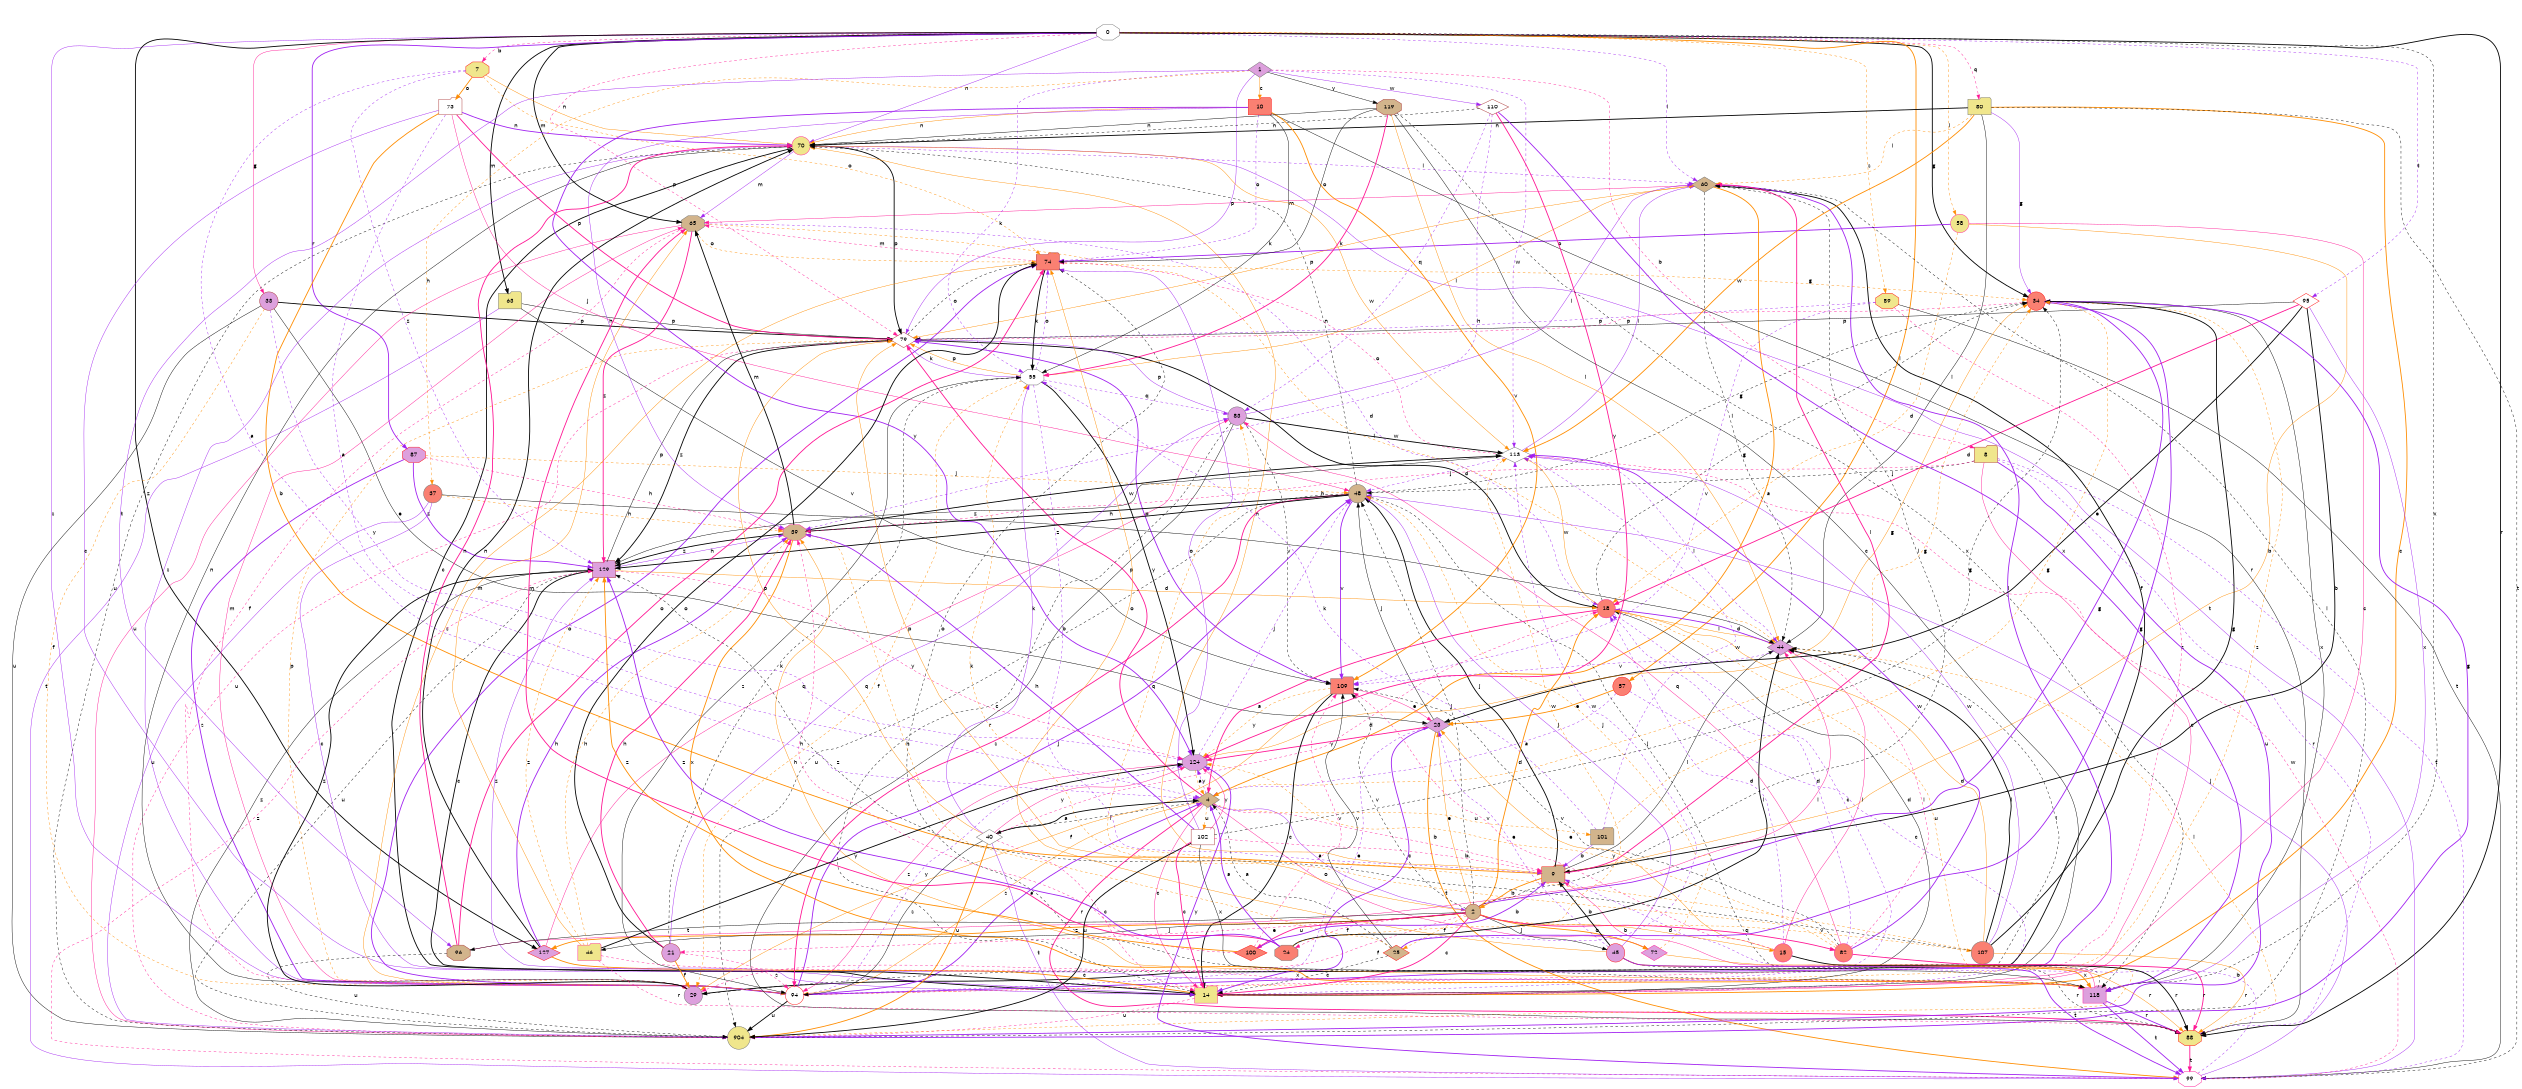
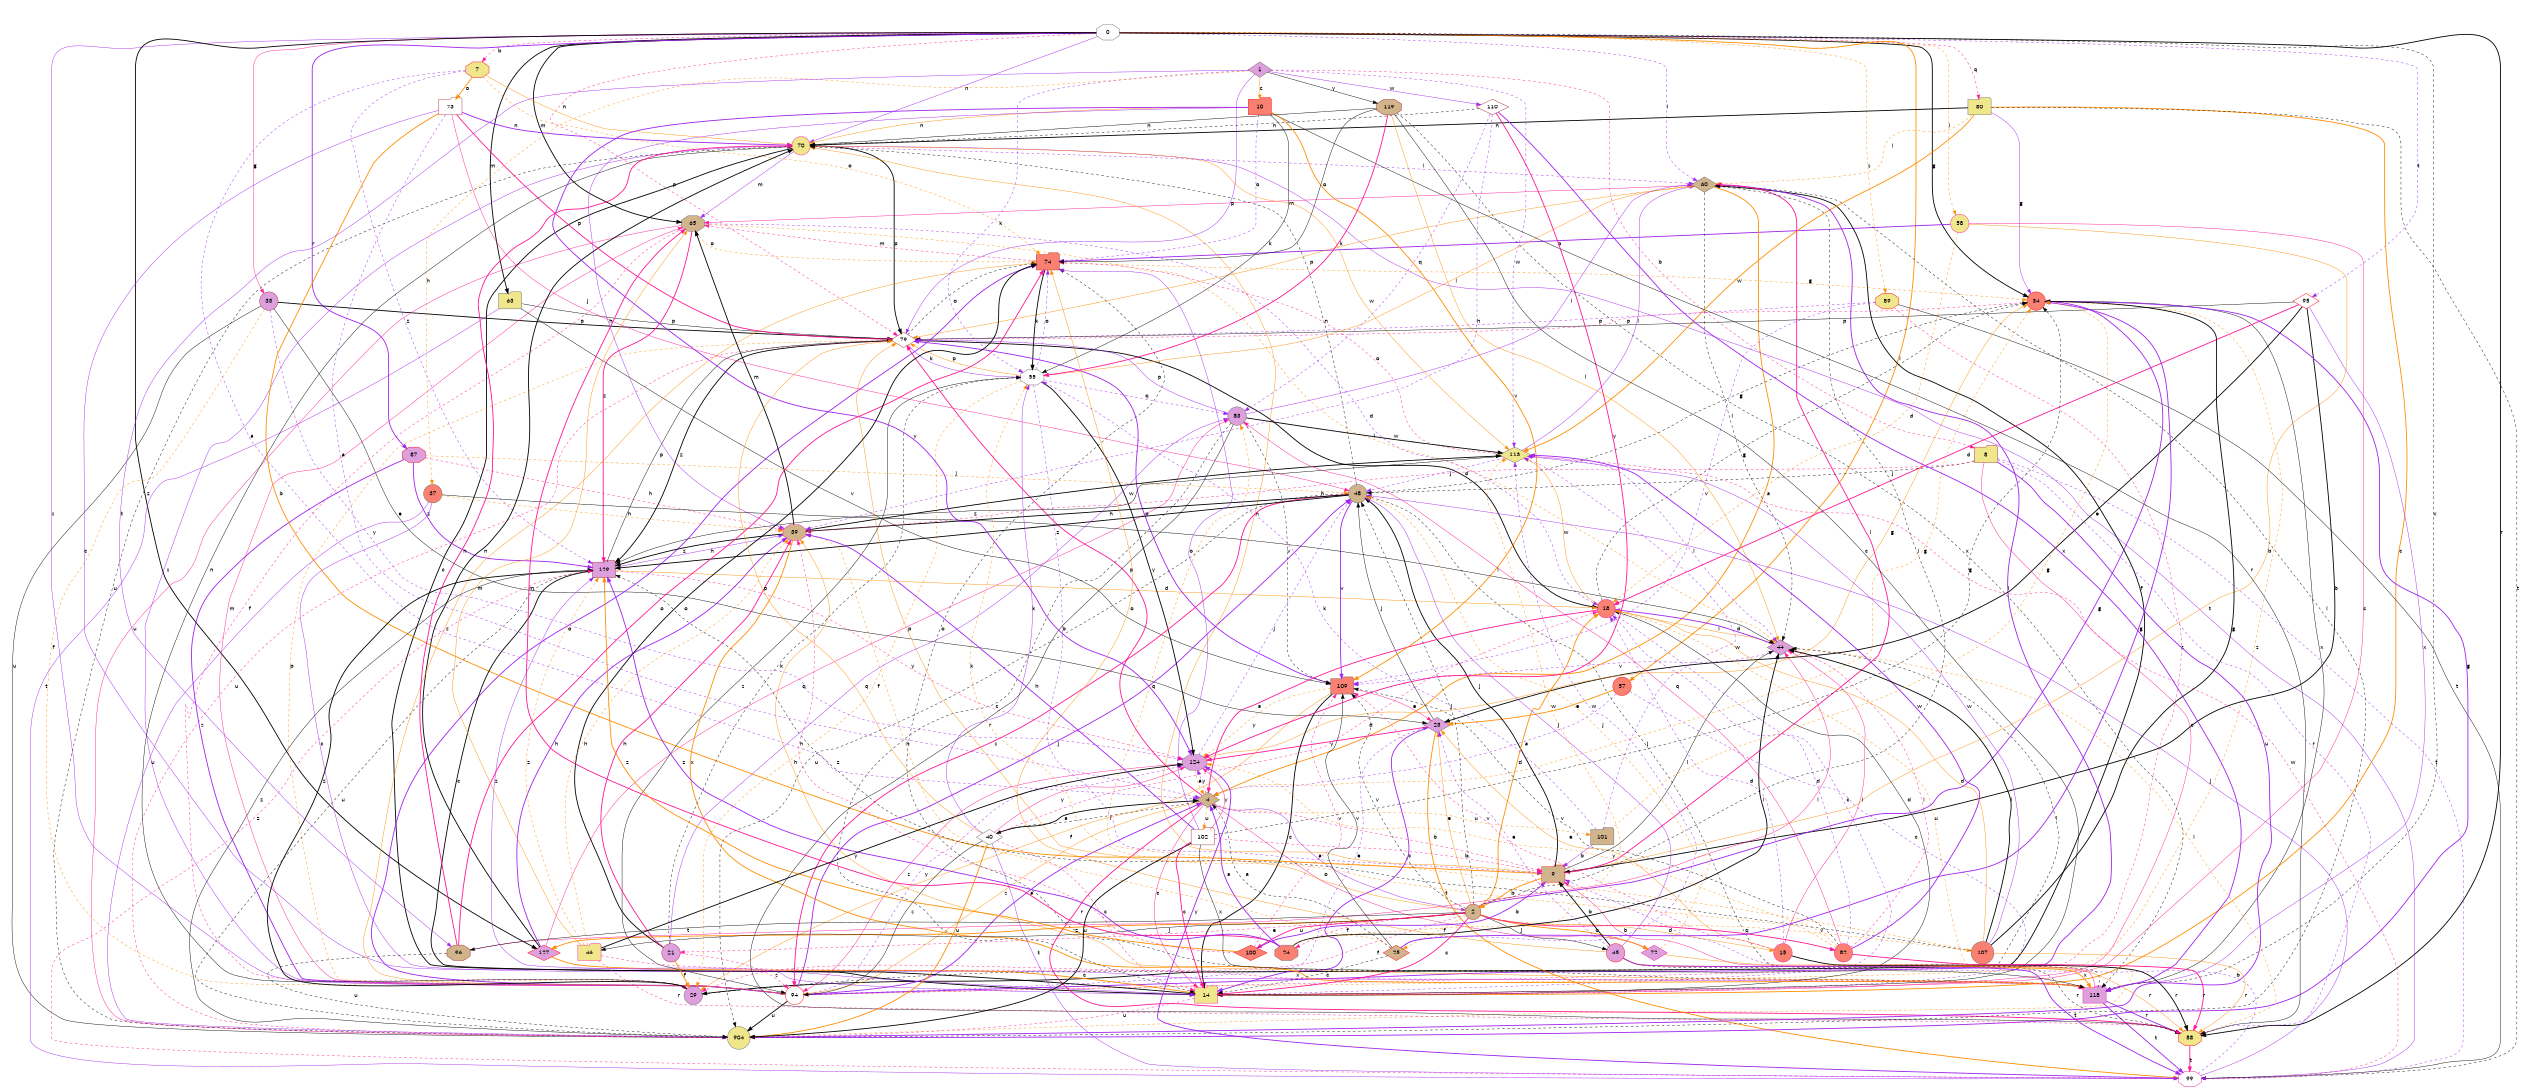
edge "80" -> "44": removed, label "i"
node "113": fillcolor white -> khaki
